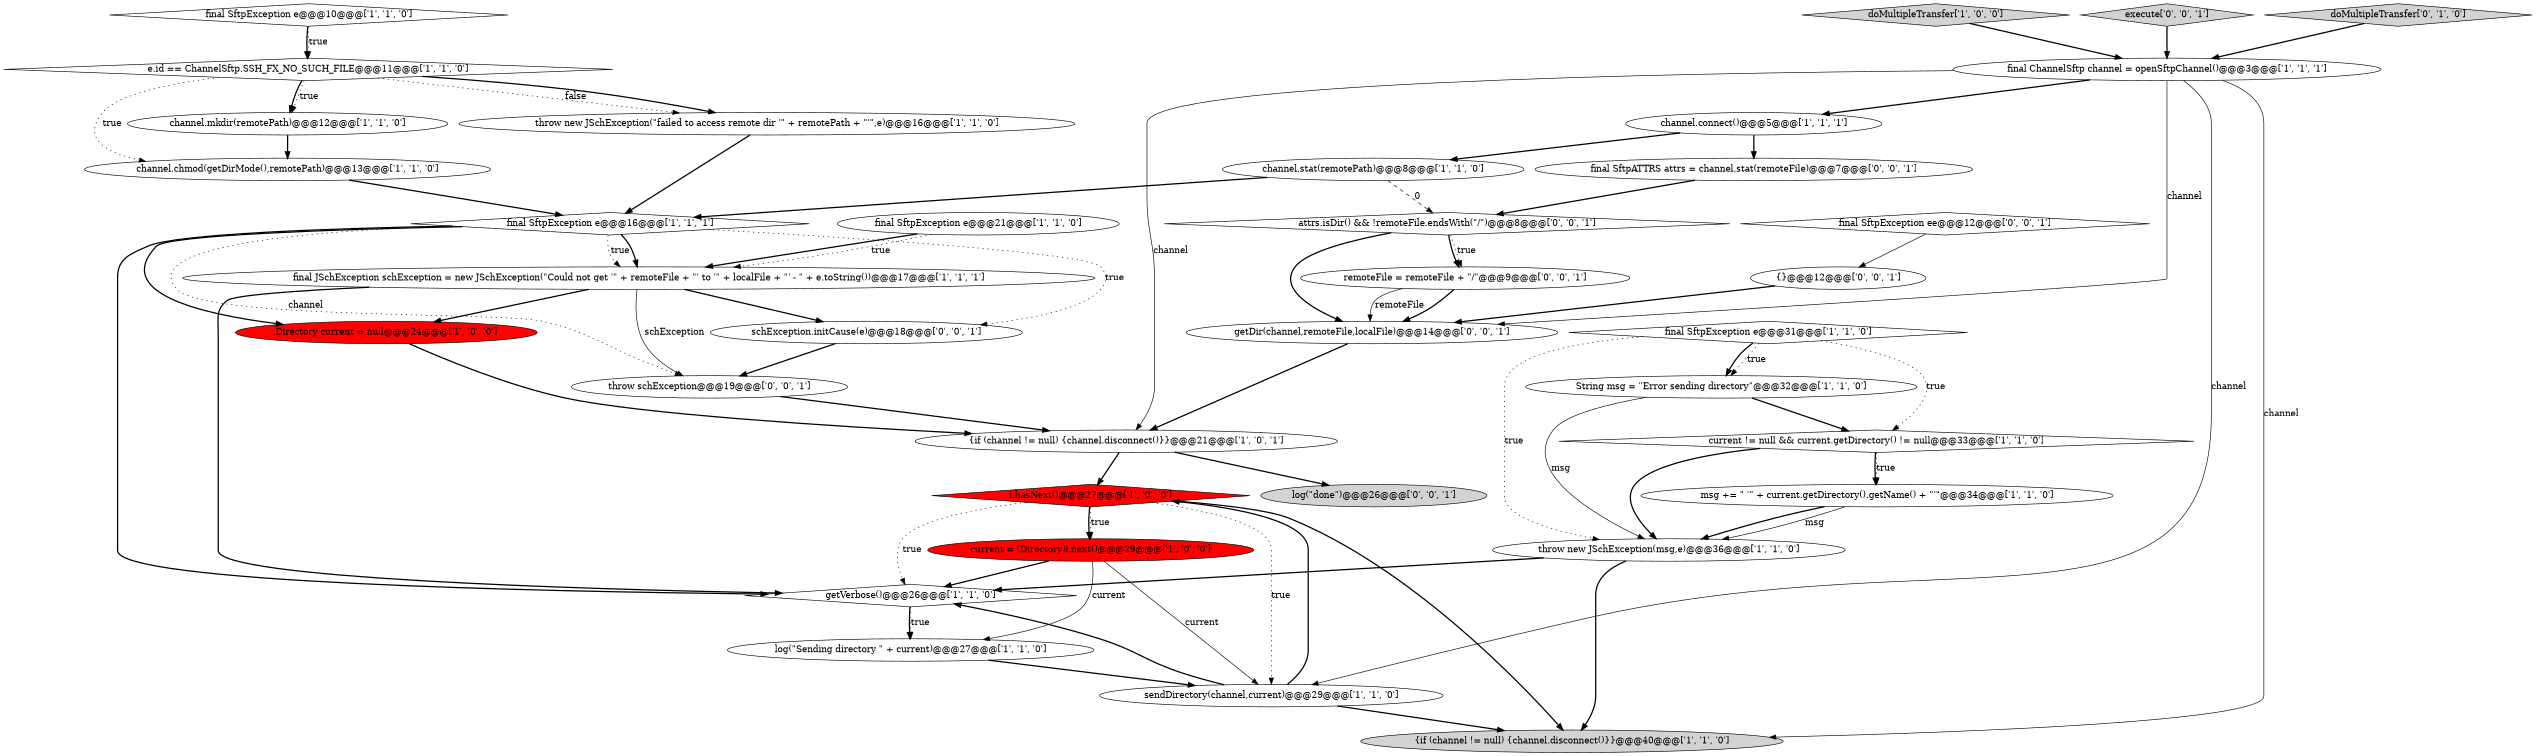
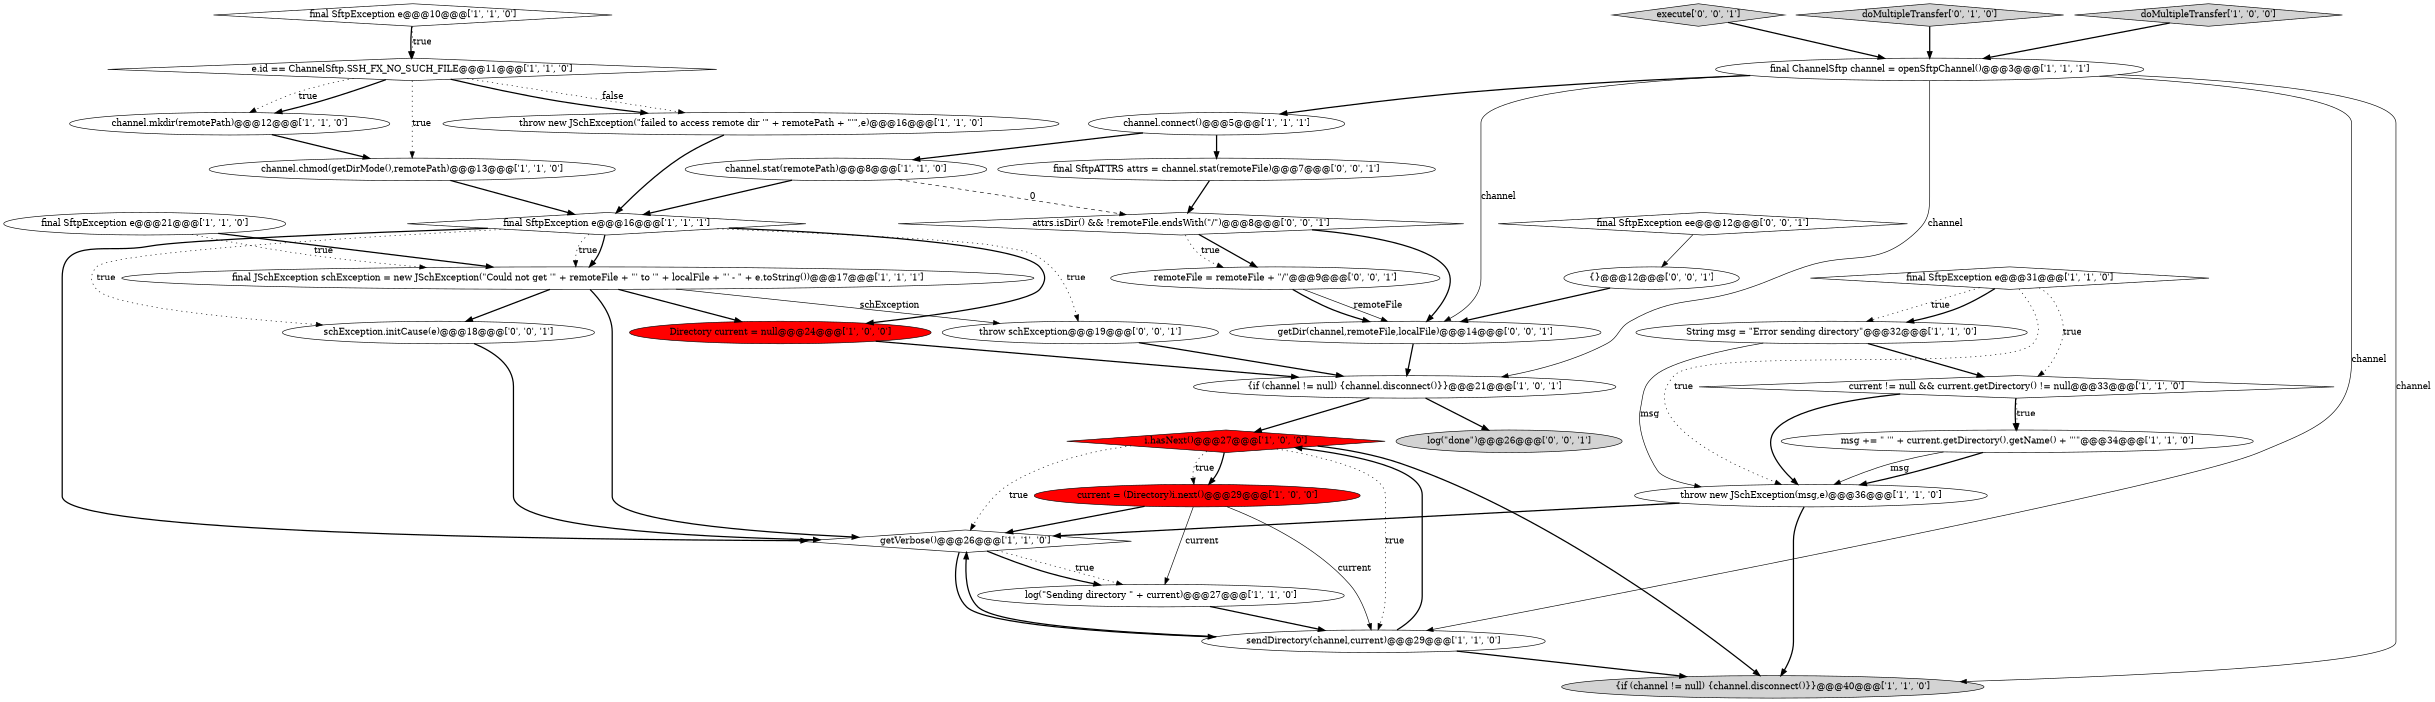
edge "final SftpException e@@@16@@@['1', '1', '1']" -> "throw schException@@@19@@@['0', '0', '1']": label "channel" -> "true"
edge "schException.initCause(e)@@@18@@@['0', '0', '1']" -> "throw schException@@@19@@@['0', '0', '1']": now "schException.initCause(e)@@@18@@@['0', '0', '1']" -> "getVerbose()@@@26@@@['1', '1', '0']"
edge "getVerbose()@@@26@@@['1', '1', '0']" -> "sendDirectory(channel,current)@@@29@@@['1', '1', '0']": added
